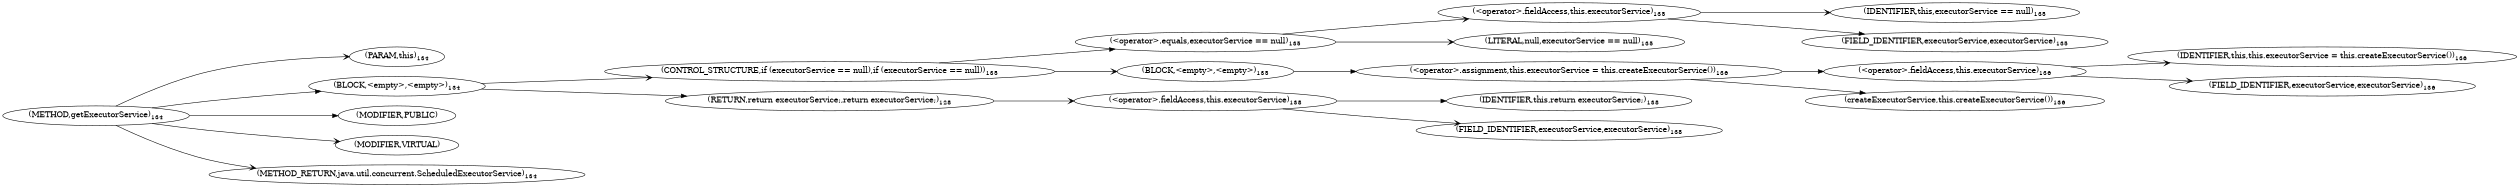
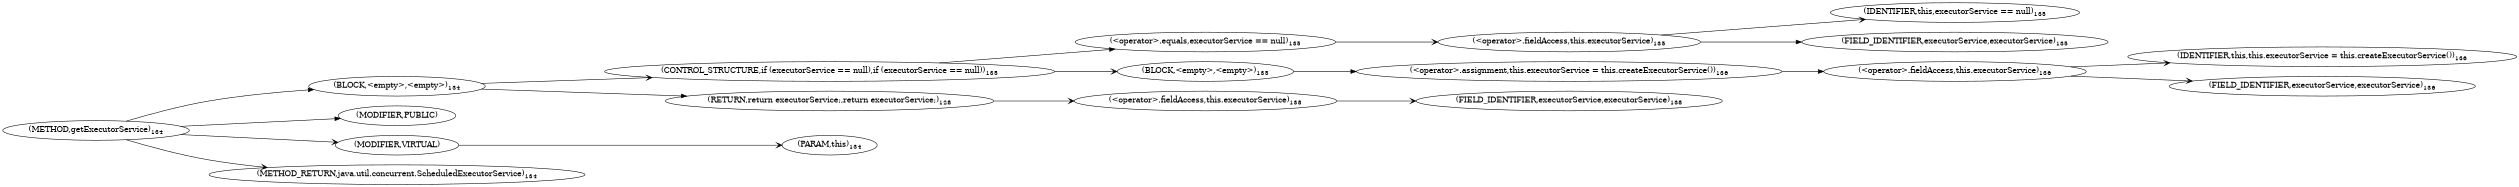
node "(LITERAL,null,executorService == null)": removed
edge "(METHOD,getExecutorService)" -> "(PARAM,this)": now "(MODIFIER,VIRTUAL)" -> "(PARAM,this)"
node "(IDENTIFIER,this,return executorService;)": removed
node "(createExecutorService,this.createExecutorService())": removed
